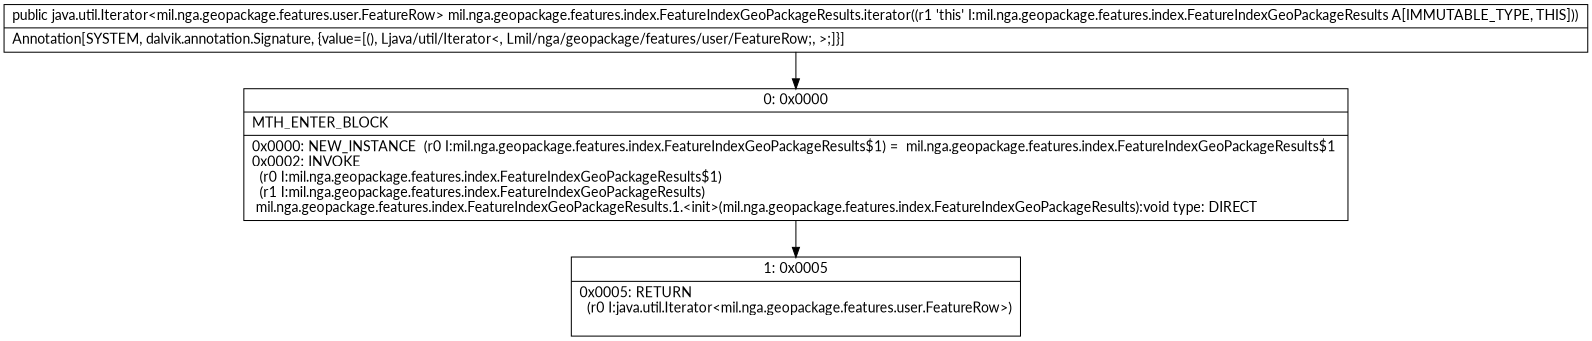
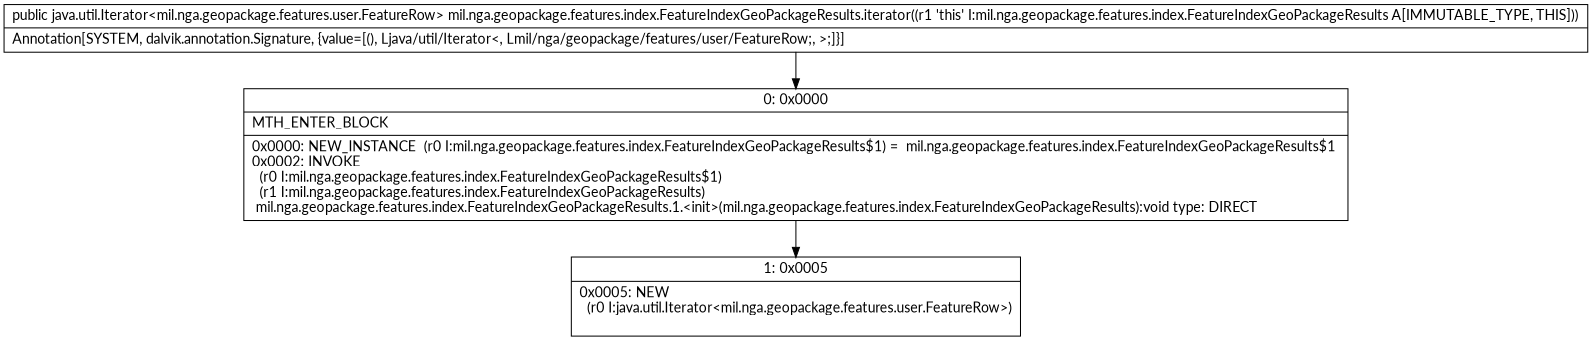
node "1: 0x0005": text "0x0005: RETURN" -> "0x0005: NEW"
